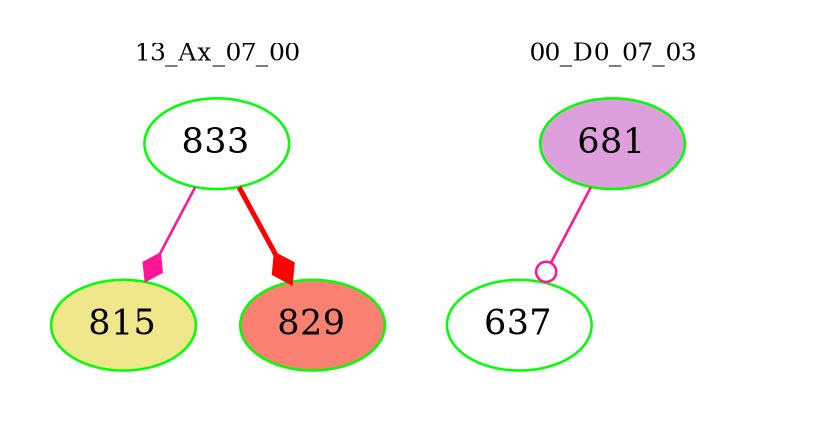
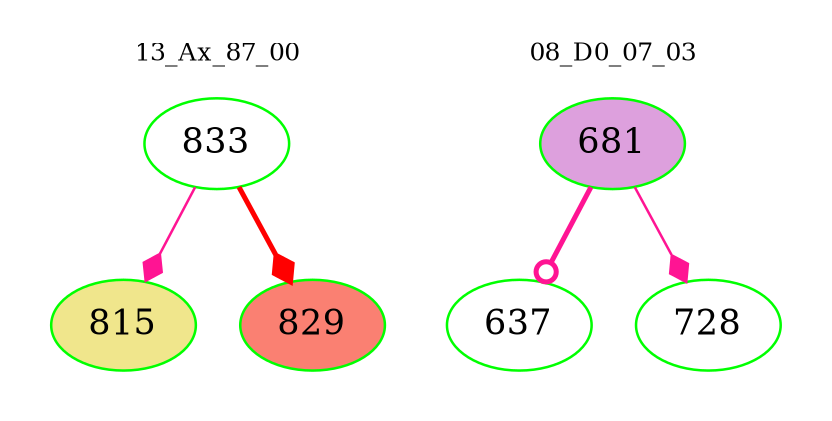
cluster "13_Ax_07_00": label "13_Ax_07_00" -> "13_Ax_87_00"
cluster "00_D0_07_03": label "00_D0_07_03" -> "08_D0_07_03"
edge "681" -> "637": style solid -> bold
node "728": added
